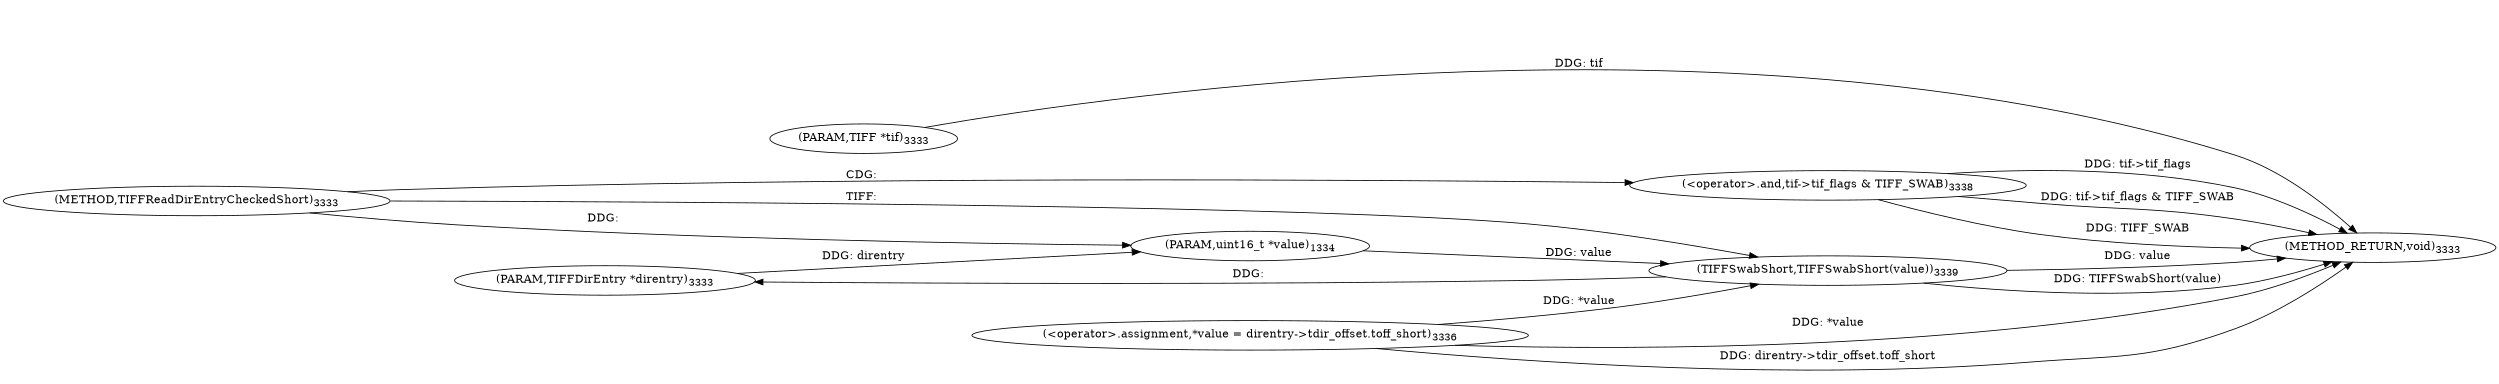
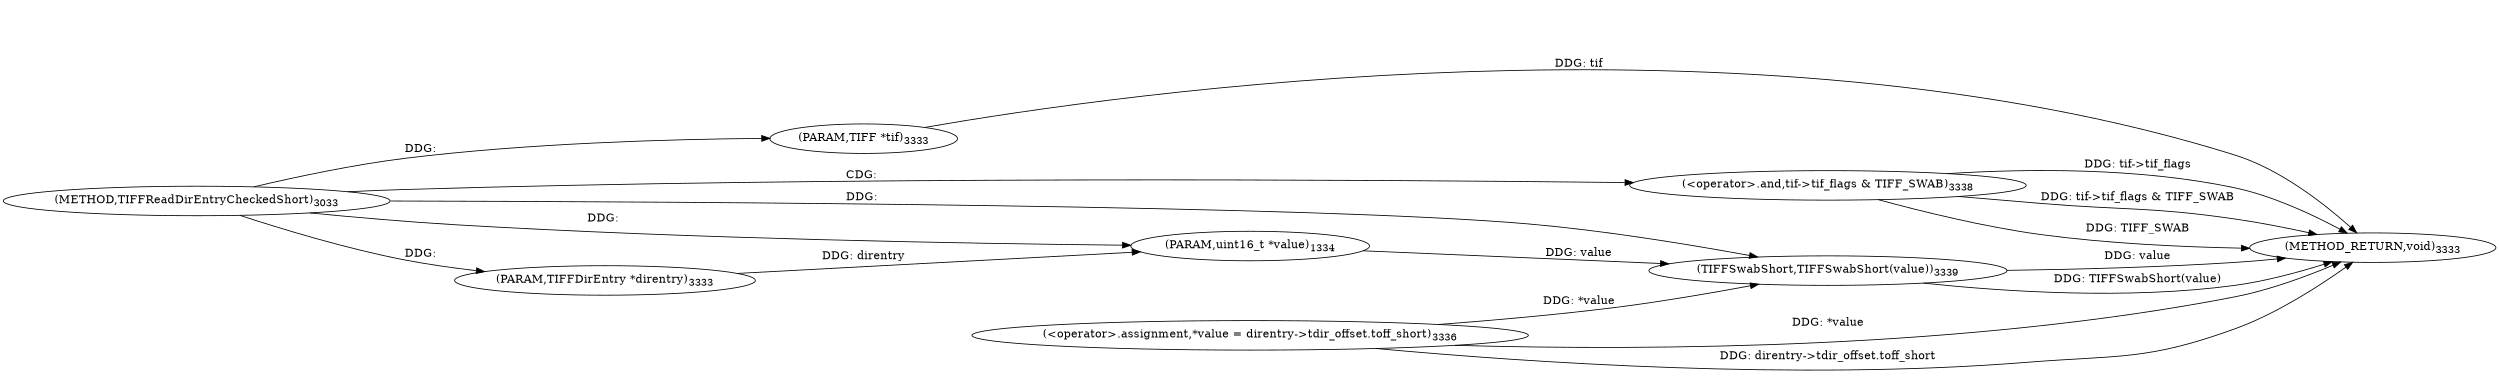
edge "(METHOD,TIFFReadDirEntryCheckedShort)" -> "(PARAM,TIFF *tif)": added, label "DDG:"
edge "(METHOD,TIFFReadDirEntryCheckedShort)" -> "(TIFFSwabShort,TIFFSwabShort(value))": label "TIFF: " -> "DDG: "
node "(METHOD,TIFFReadDirEntryCheckedShort)": text "3333" -> "3033"
edge "(TIFFSwabShort,TIFFSwabShort(value))" -> "(PARAM,TIFFDirEntry *direntry)": now "(METHOD,TIFFReadDirEntryCheckedShort)" -> "(PARAM,TIFFDirEntry *direntry)"
